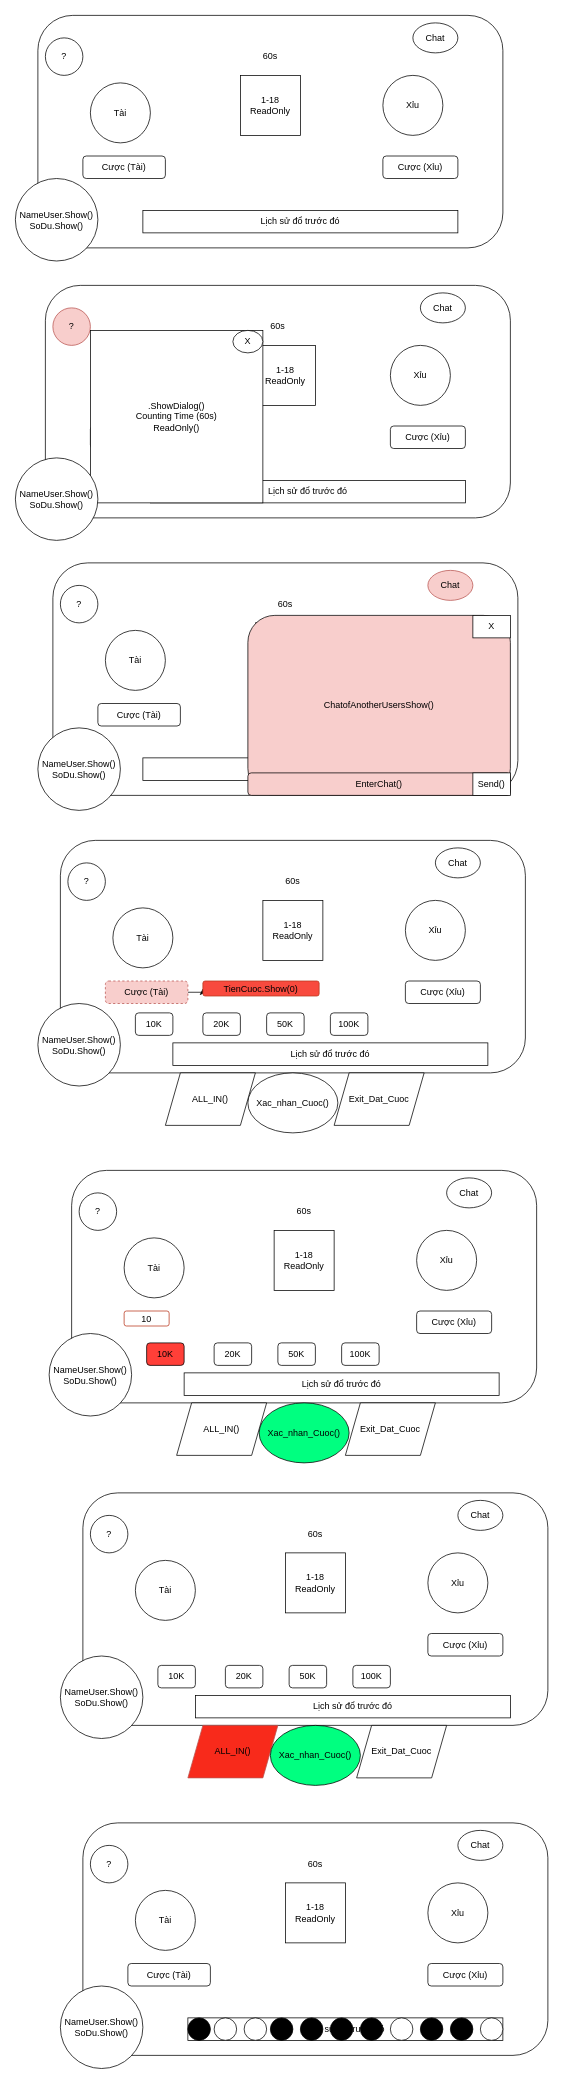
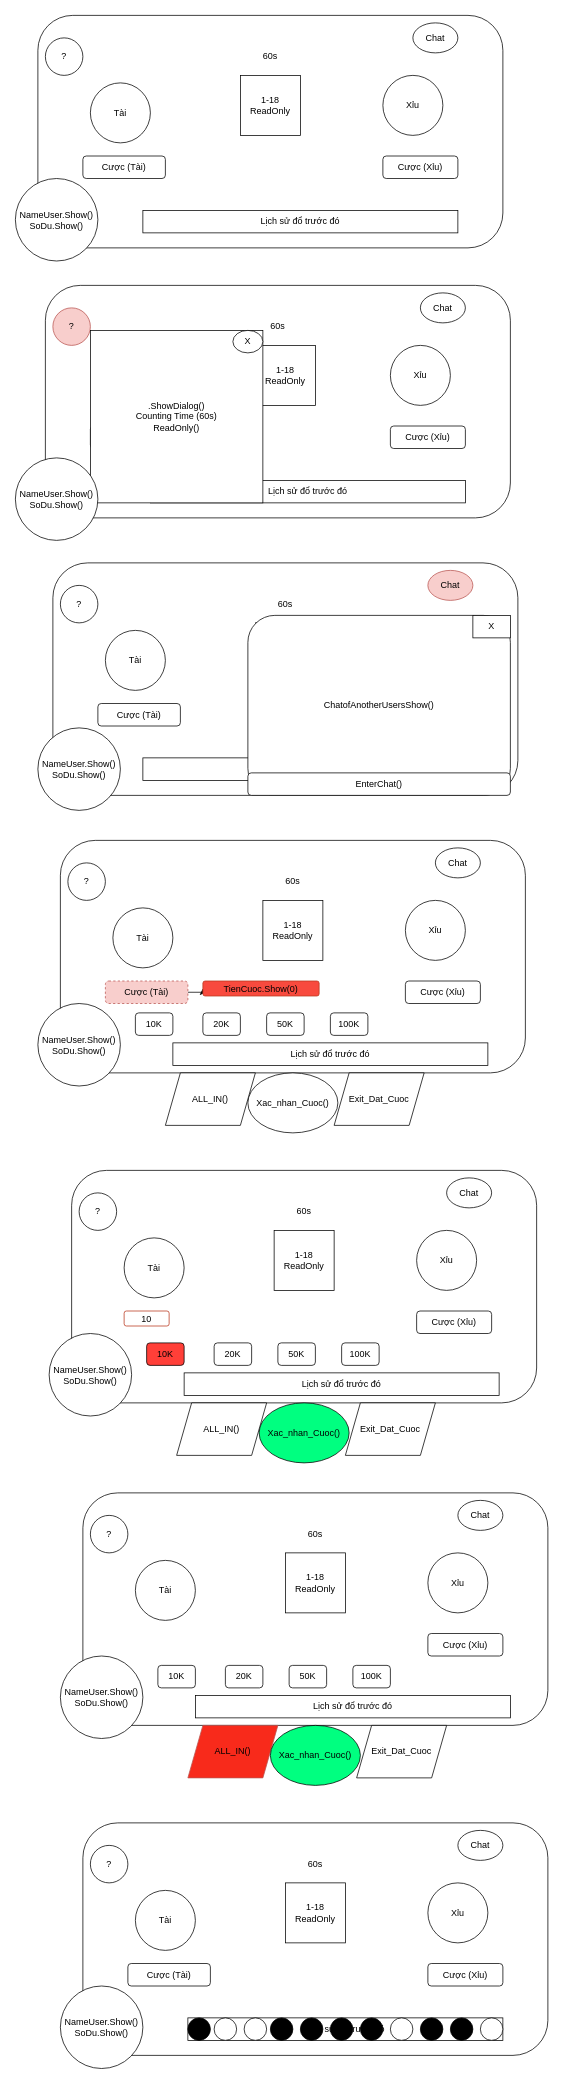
node "ChatofAnotherUsersShow()": fillcolor #f8cecc -> #ffffff
node "EnterChat()": fillcolor #f8cecc -> #ffffff
node "Send()": removed
